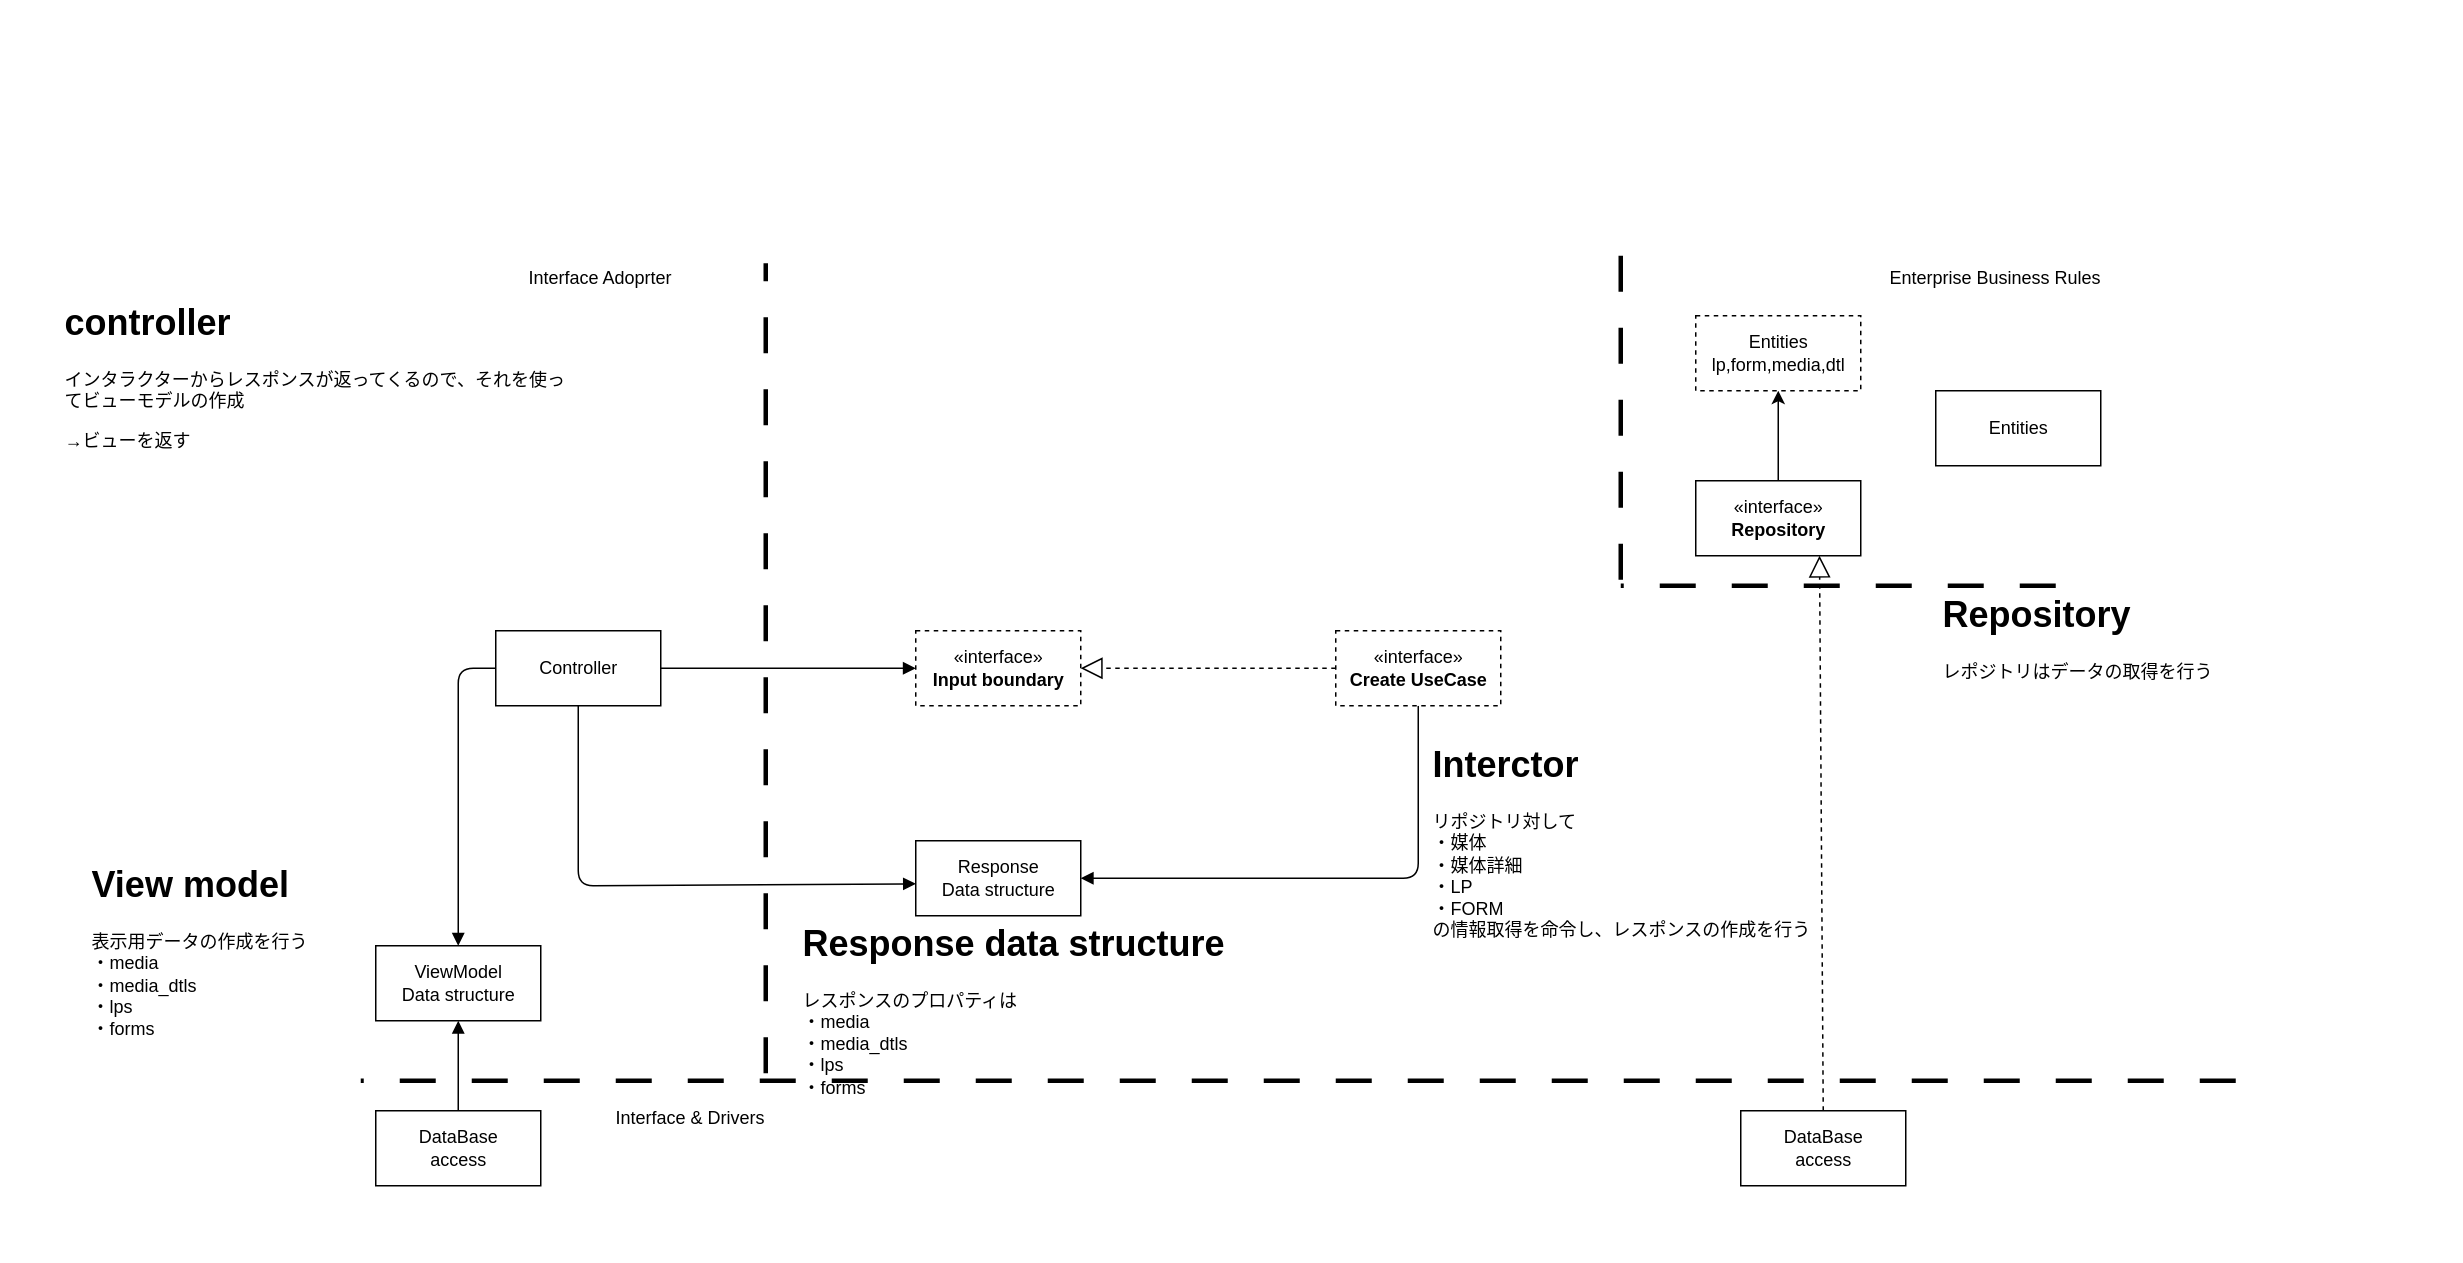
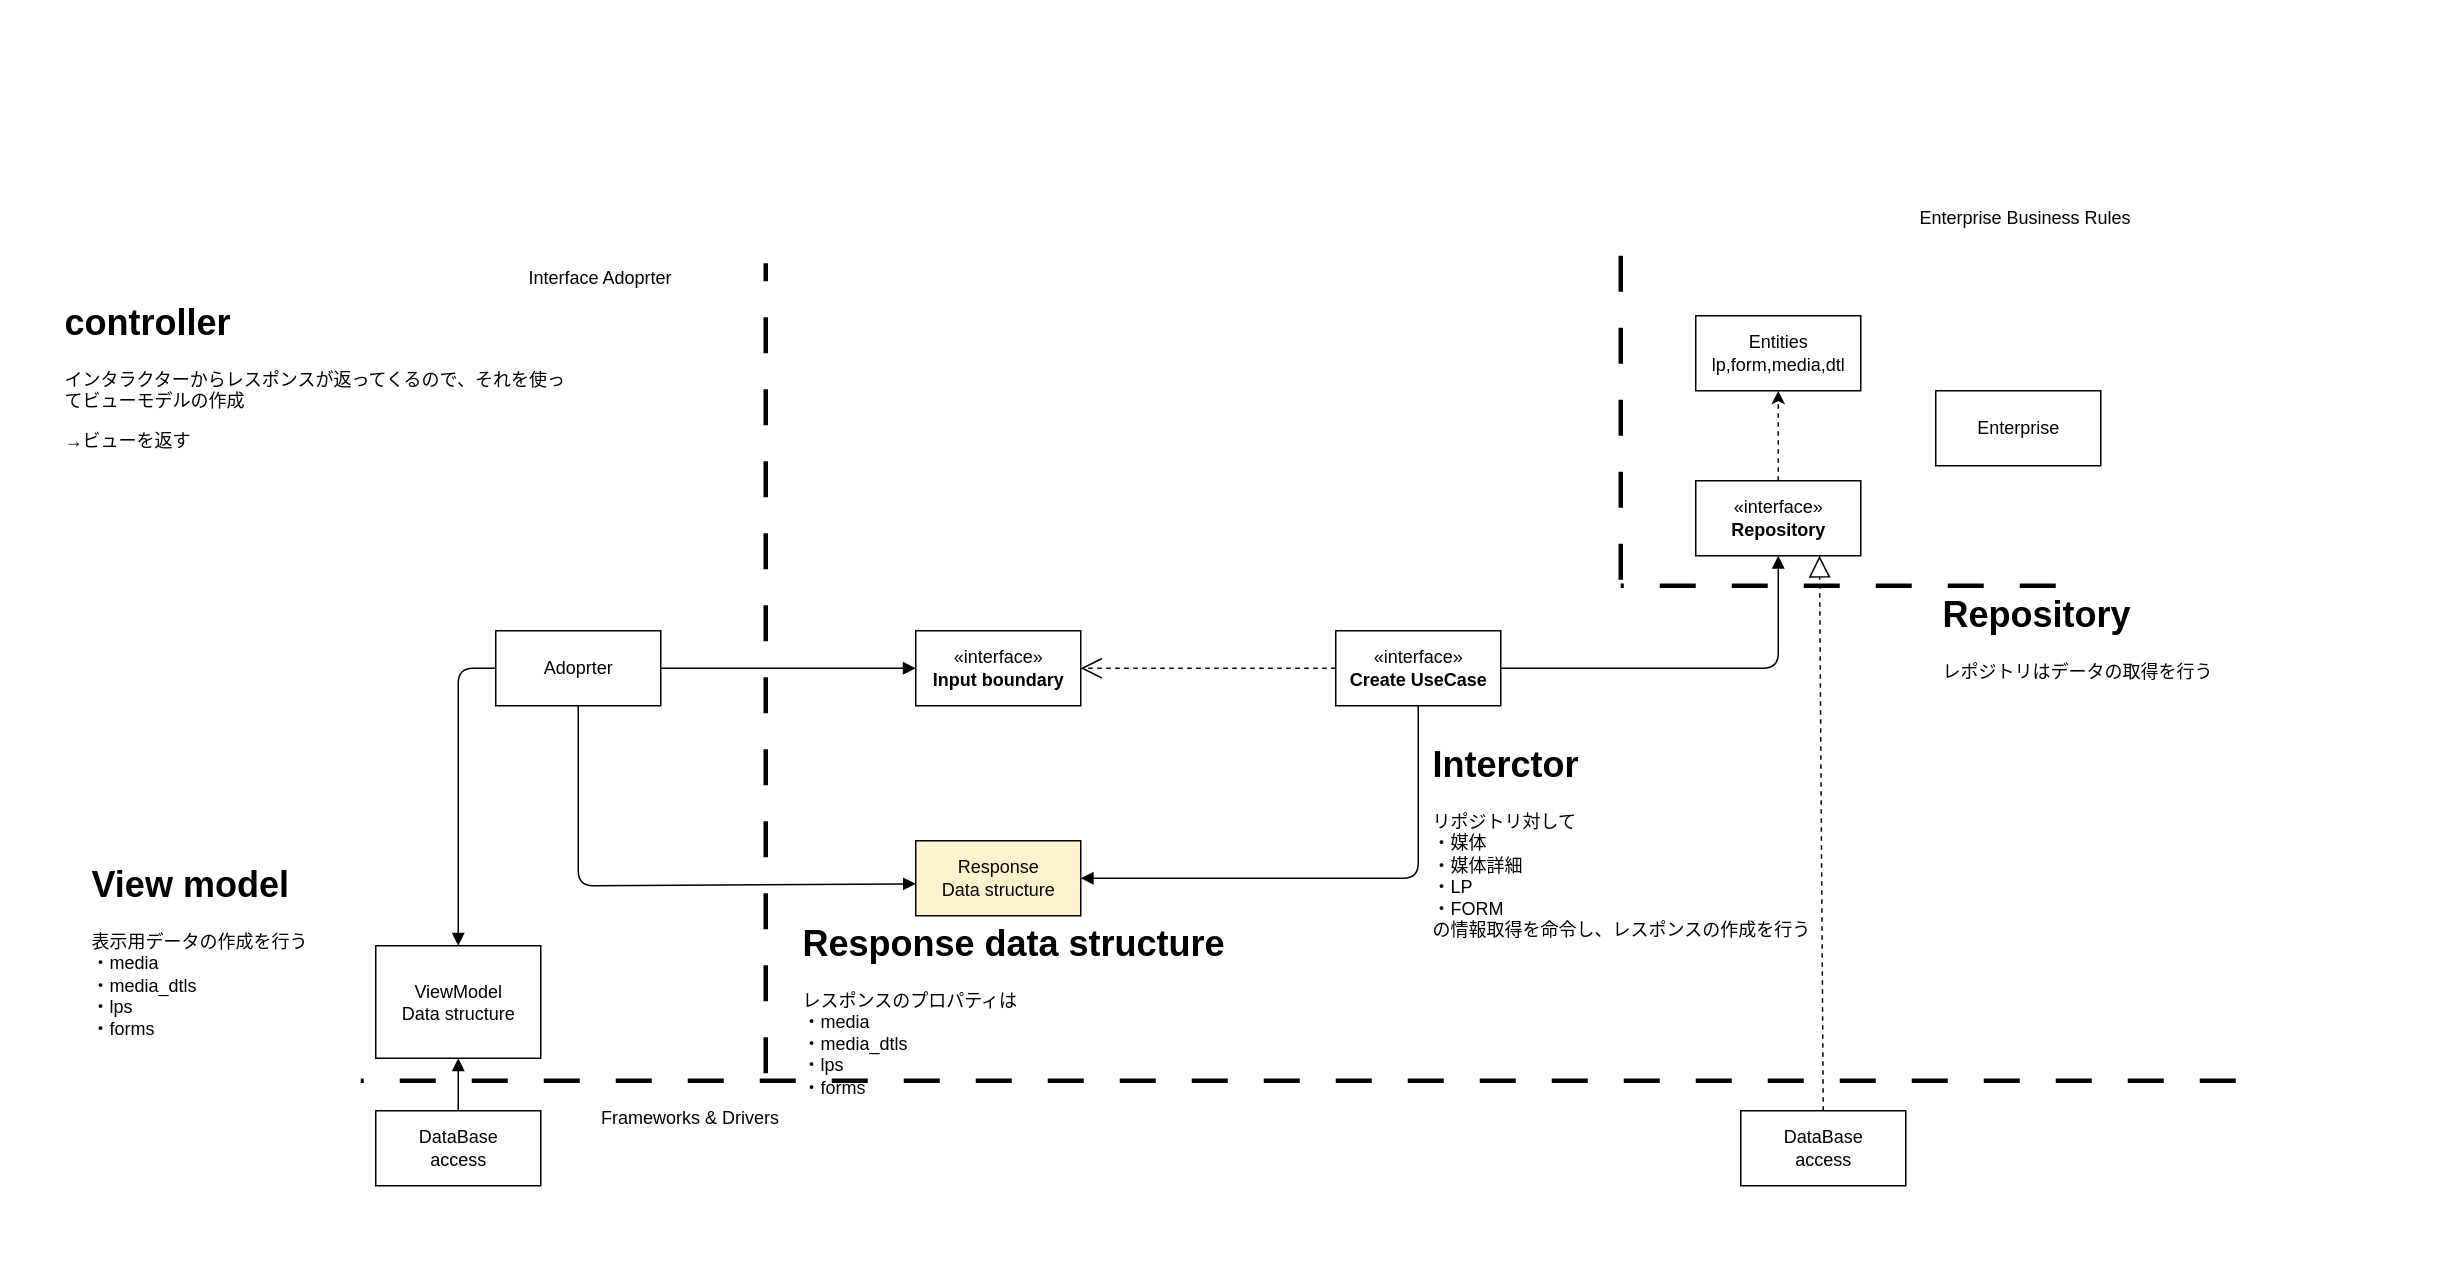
node "Enterprise Business Rules": moved (1996, 278) -> (2026, 218)
node "Entities lp,form,media,dtl": style dashed -> solid
node "Entities": label "Entities" -> "Enterprise"
edge "«interface» Repository" -> "Entities lp,form,media,dtl": style solid -> dashed
node "Controller": label "Controller" -> "Adoprter"
node "«interface» Input boundary": style dashed -> solid
edge "«interface» Create UseCase" -> "«interface» Input boundary": arrowhead block -> open
node "«interface» Create UseCase": style dashed -> solid
edge "«interface» Create UseCase" -> "«interface» Repository": added
node "Response Data structure": fillcolor #ffffff -> #fff2cc
node "ViewModel Data structure": size 165x75 -> 165x113
node "Interface & Drivers": label "Interface & Drivers" -> "Frameworks & Drivers"
